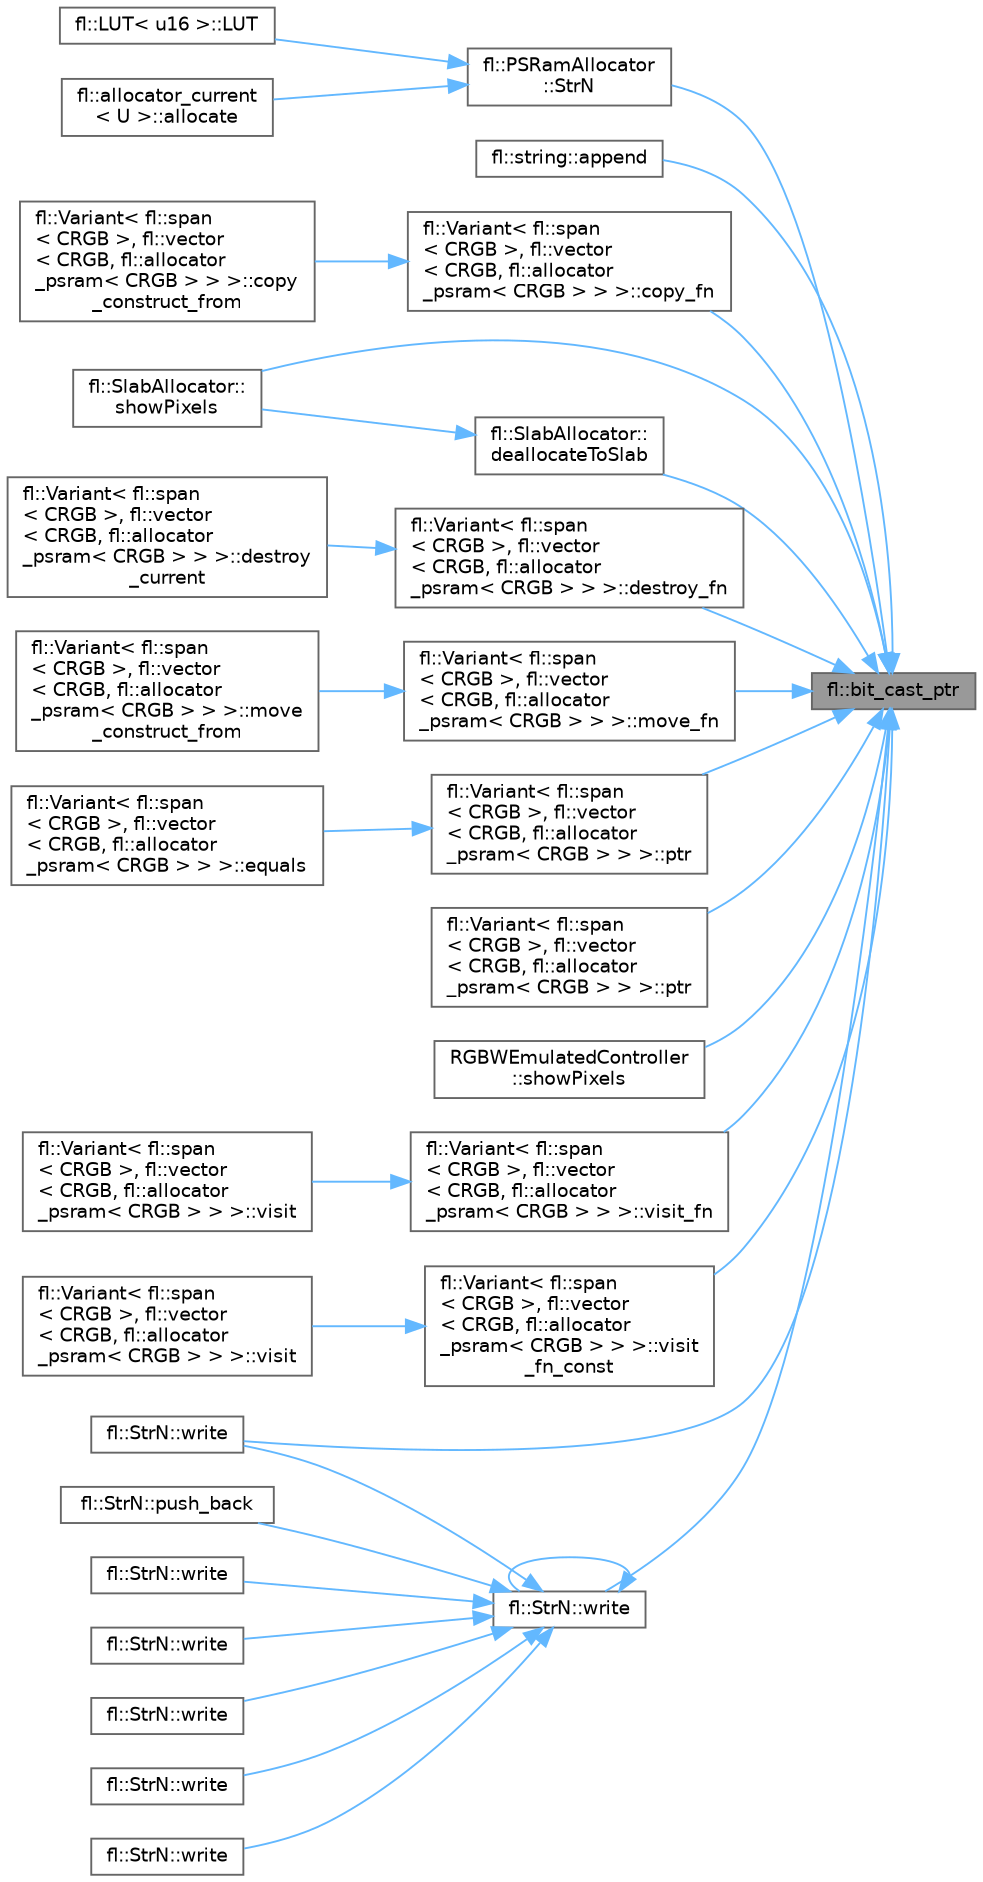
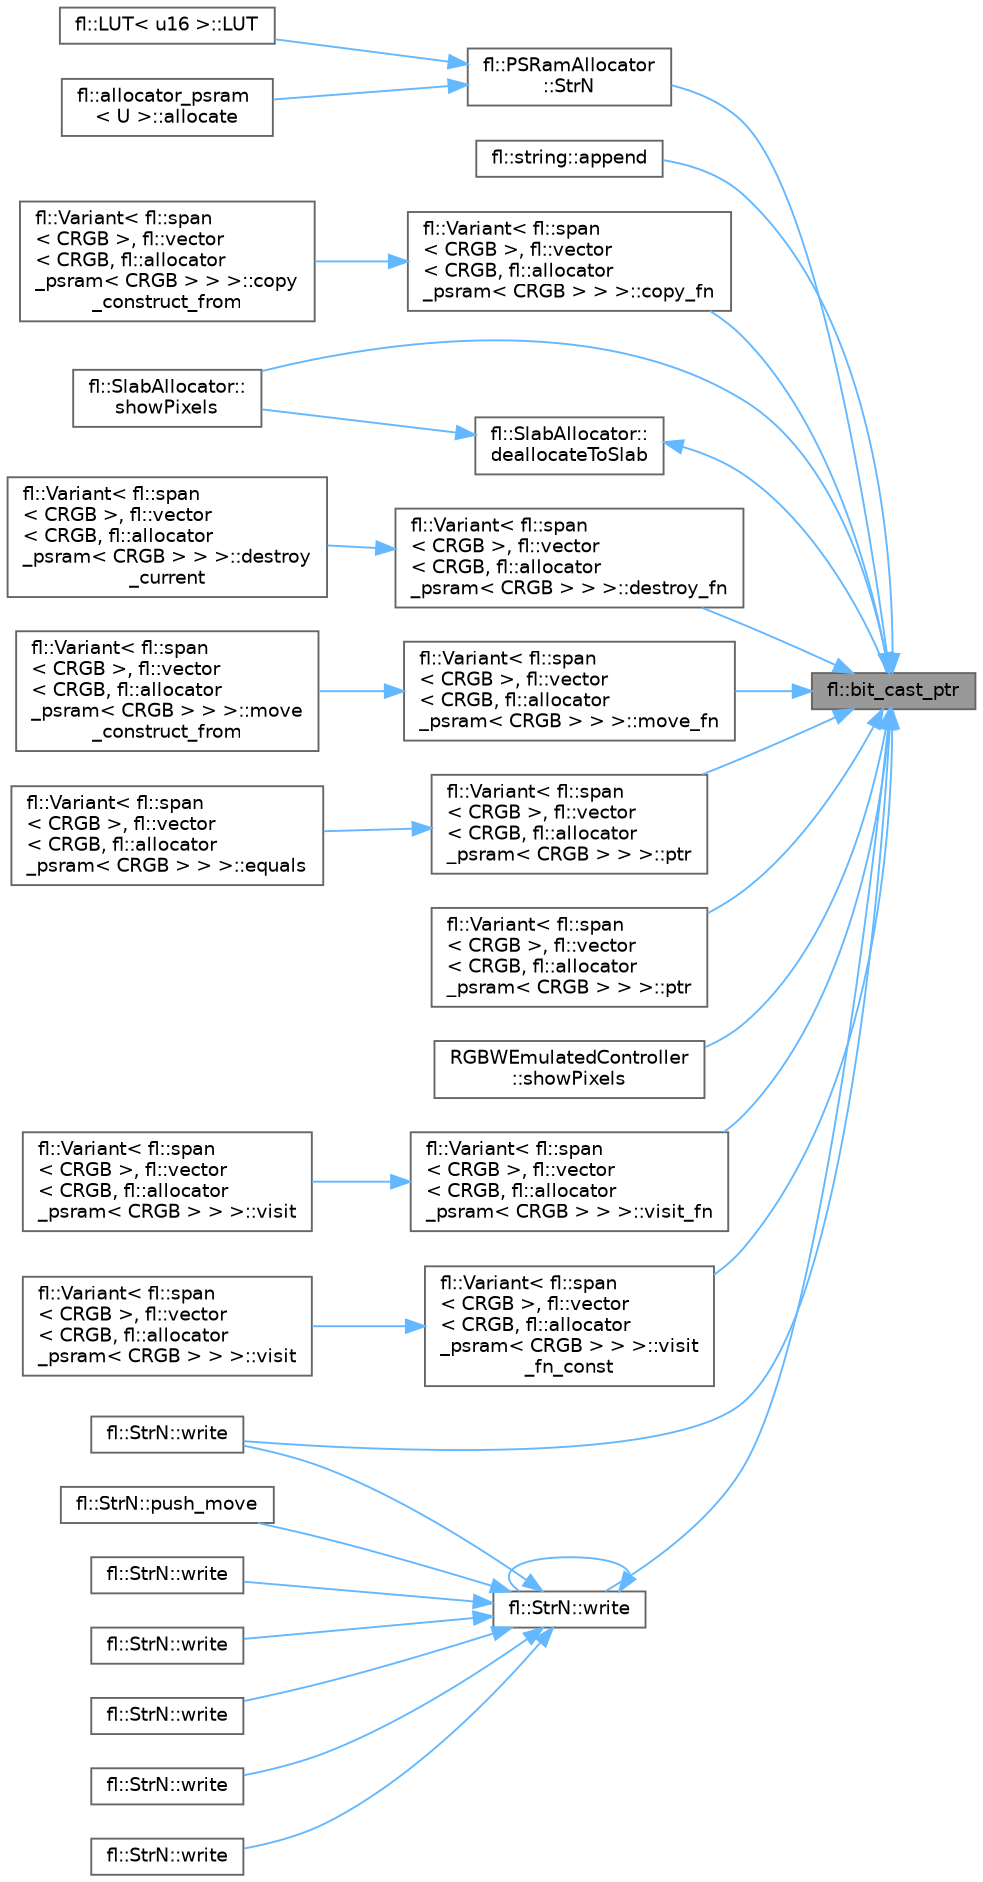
node "fl::allocator_current < U >::allocate": label "fl::allocator_current < U >::allocate" -> "fl::allocator_psram < U >::allocate"
edge "fl::SlabAllocator:: deallocateToSlab" -> "fl::bit_cast_ptr": reversed
node "fl::StrN::push_back": label "fl::StrN::push_back" -> "fl::StrN::push_move"
